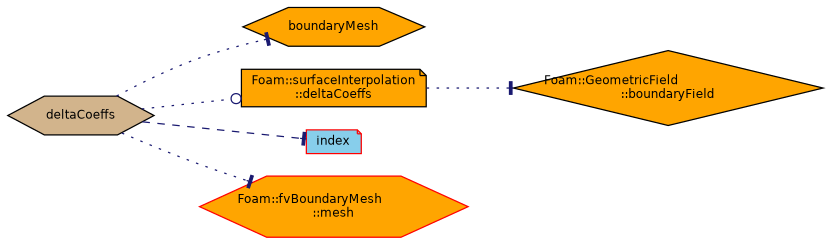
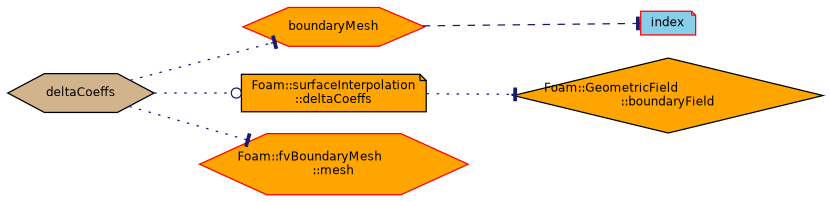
node "boundaryMesh": color black -> red
edge "deltaCoeffs" -> "index": now "boundaryMesh" -> "index"
